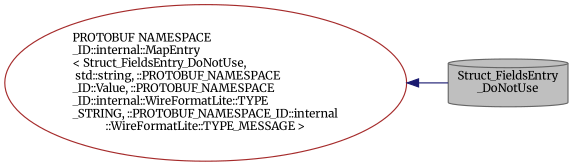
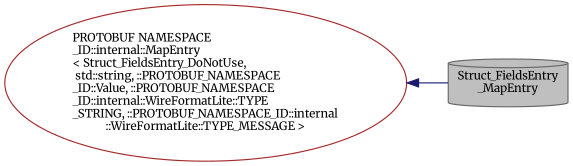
node "Struct_FieldsEntry _DoNotUse": label "Struct_FieldsEntry _DoNotUse" -> "Struct_FieldsEntry _MapEntry"
